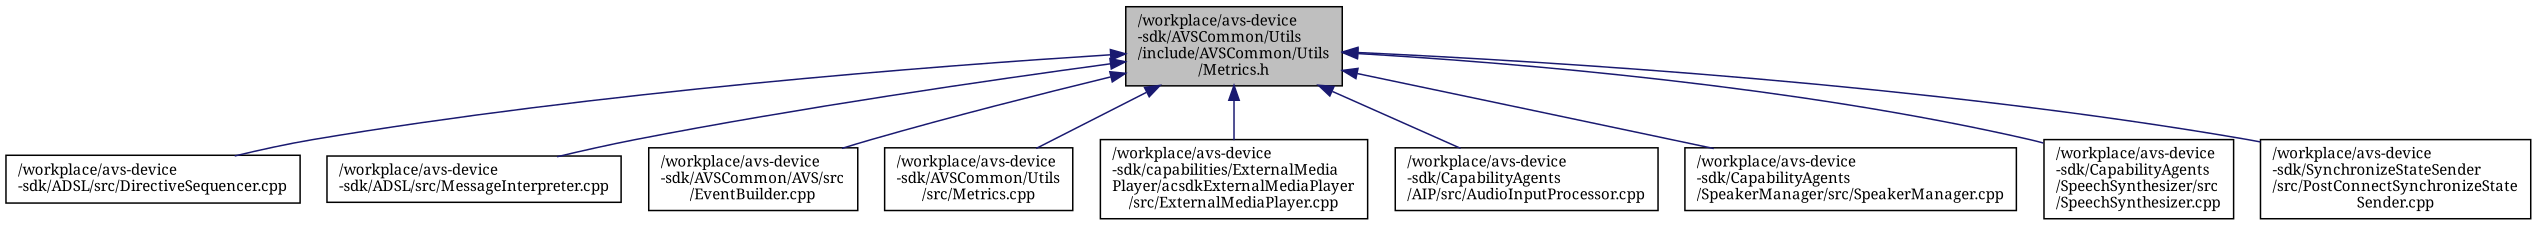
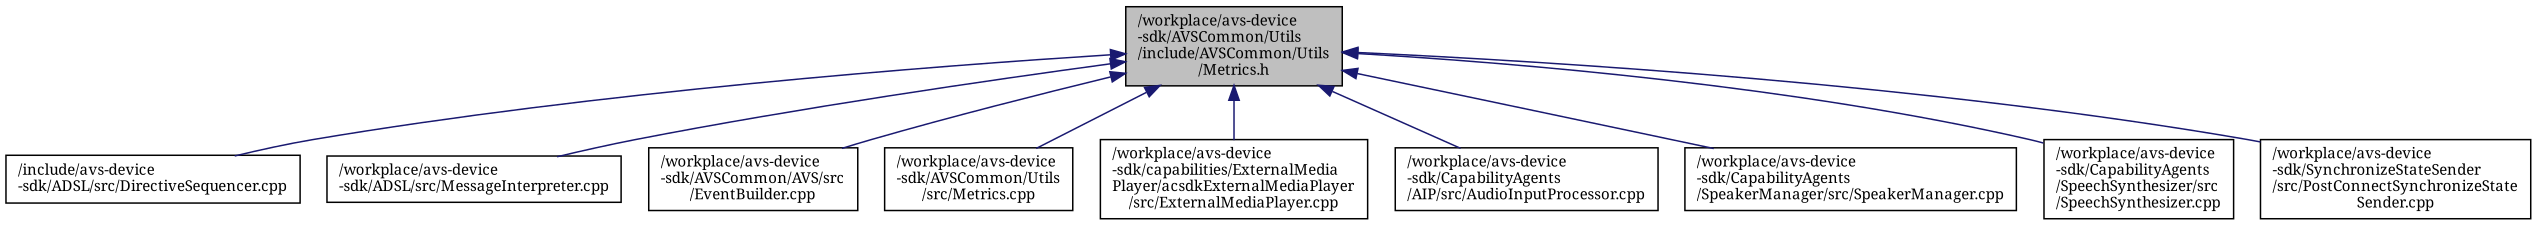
node "/workplace/avs-device -sdk/ADSL/src/DirectiveSequencer.cpp": label "/workplace/avs-device -sdk/ADSL/src/DirectiveSequencer.cpp" -> "/include/avs-device -sdk/ADSL/src/DirectiveSequencer.cpp"
